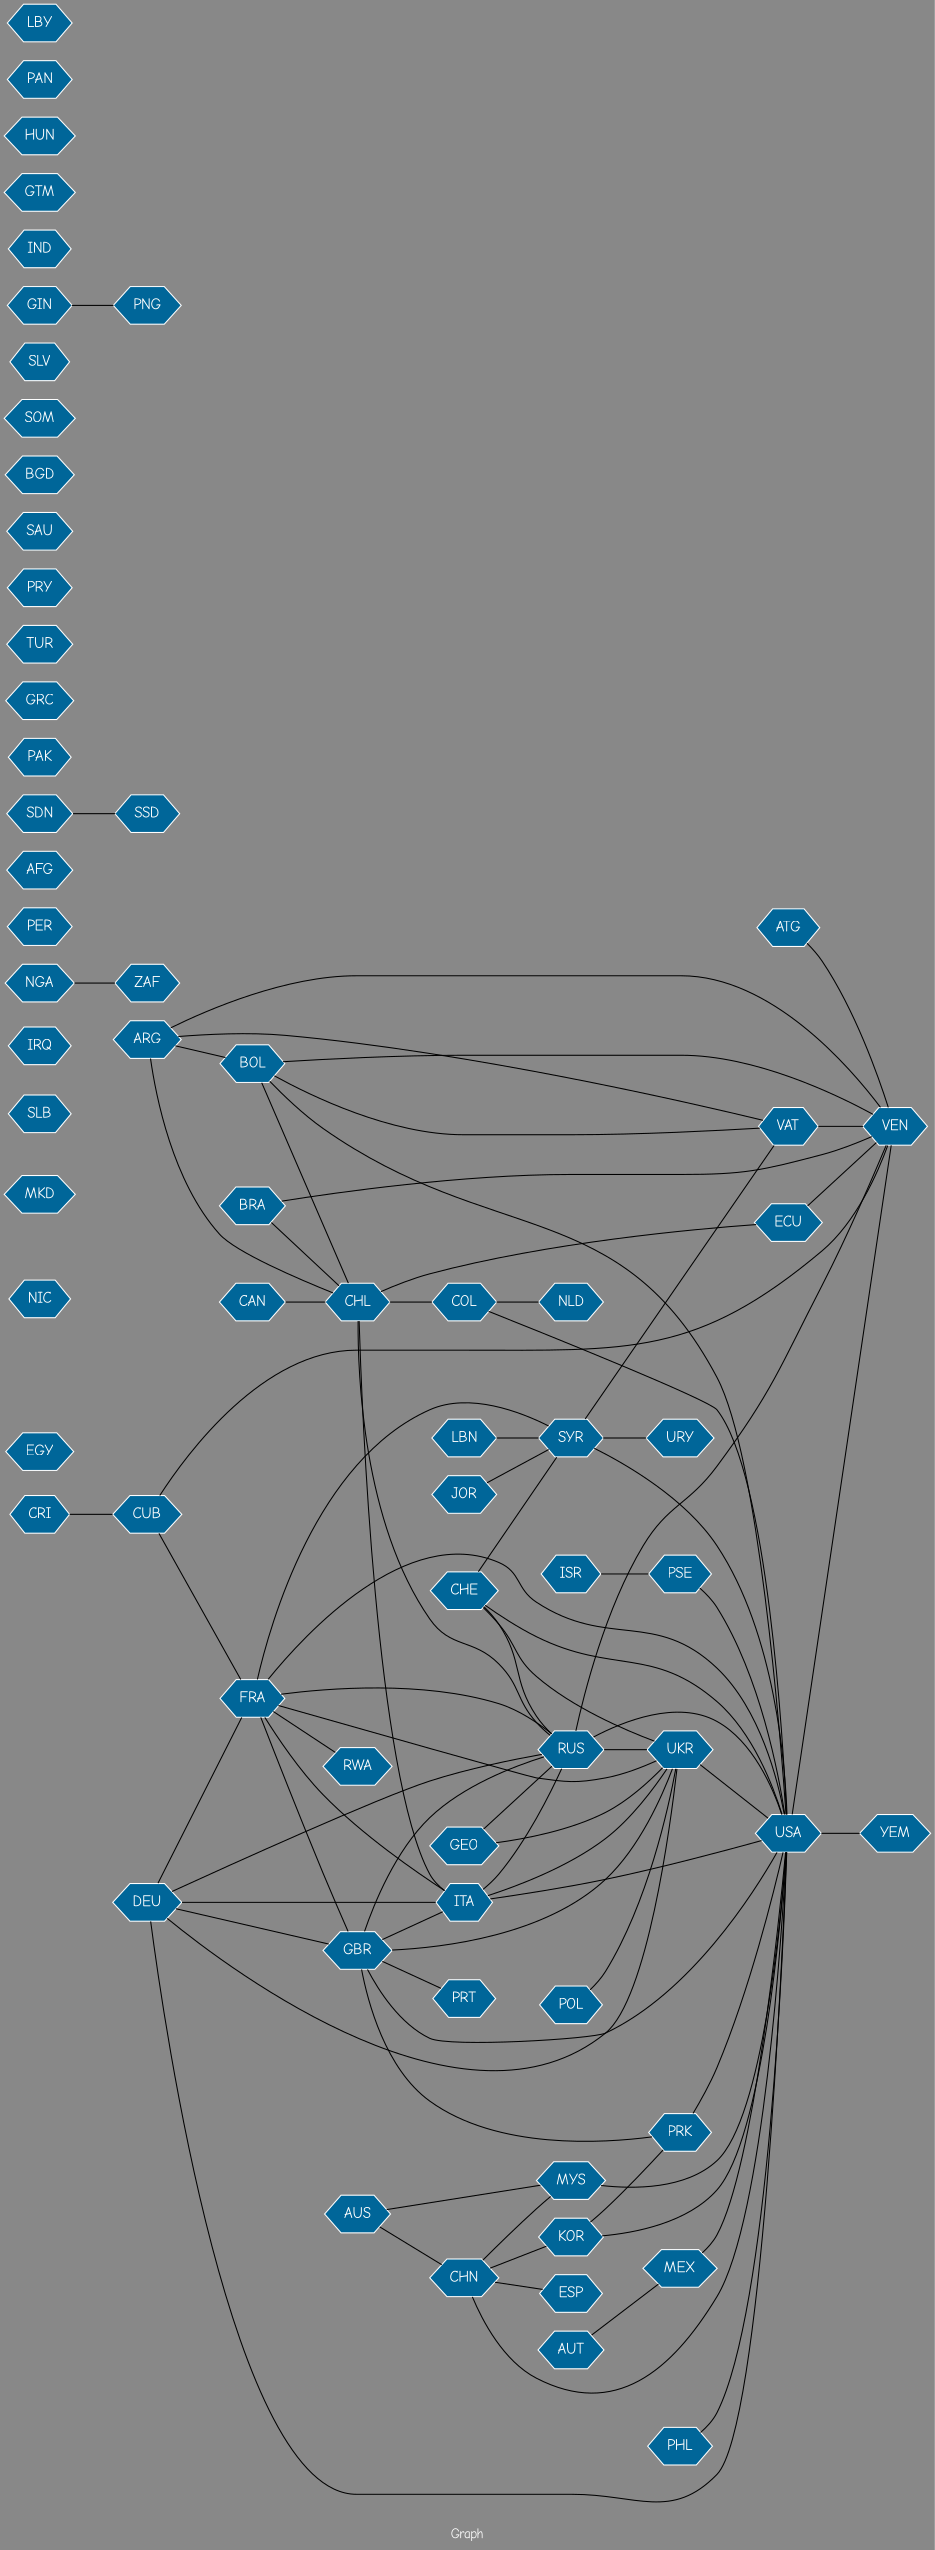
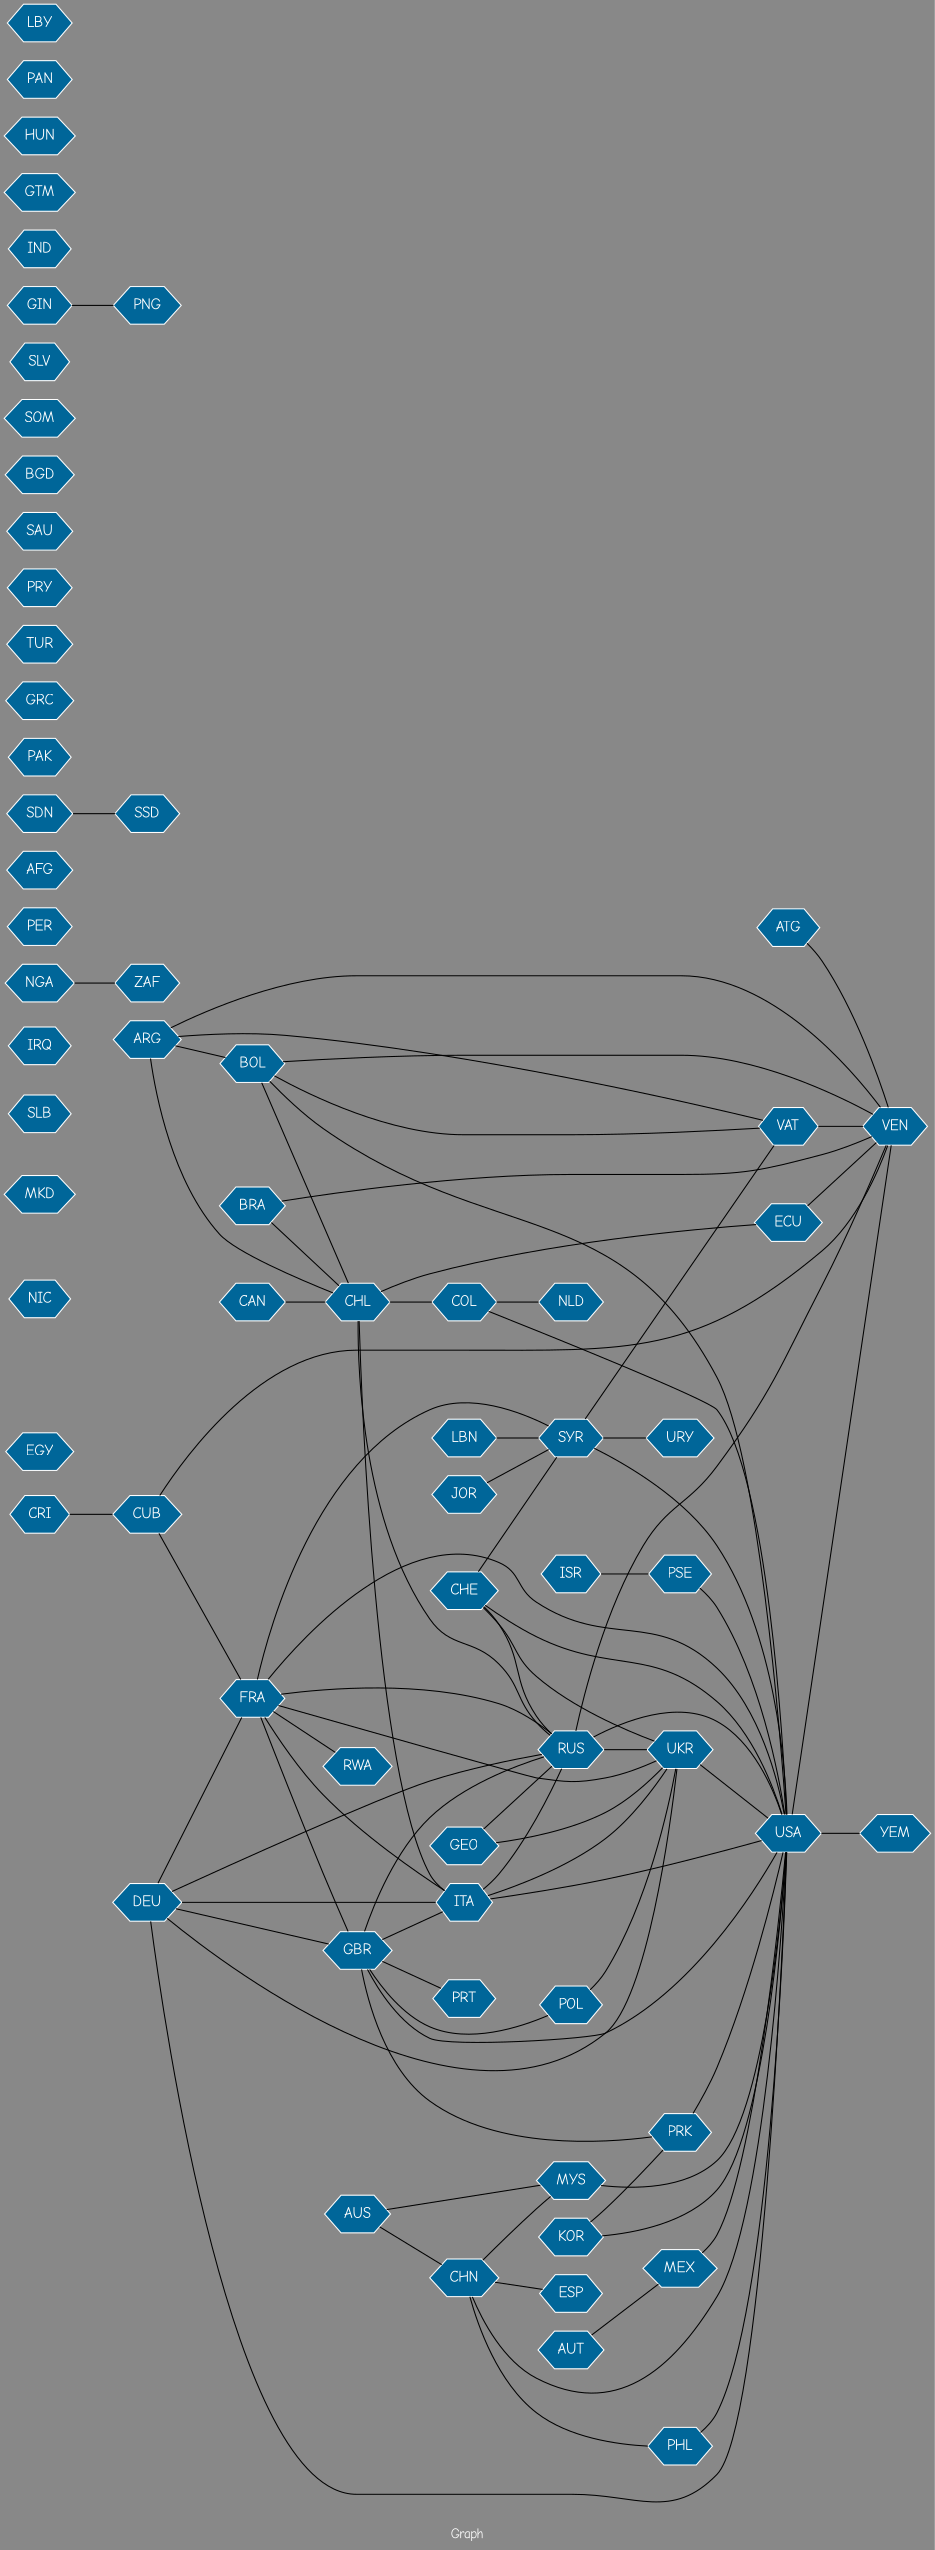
edge "UKR" -- "GBR": now "POL" -- "GBR"
edge "KOR" -- "CHN": now "PHL" -- "CHN"
